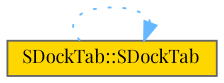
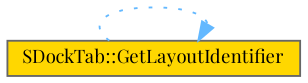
node "SDockTab::SDockTab": label "SDockTab::SDockTab" -> "SDockTab::GetLayoutIdentifier"
